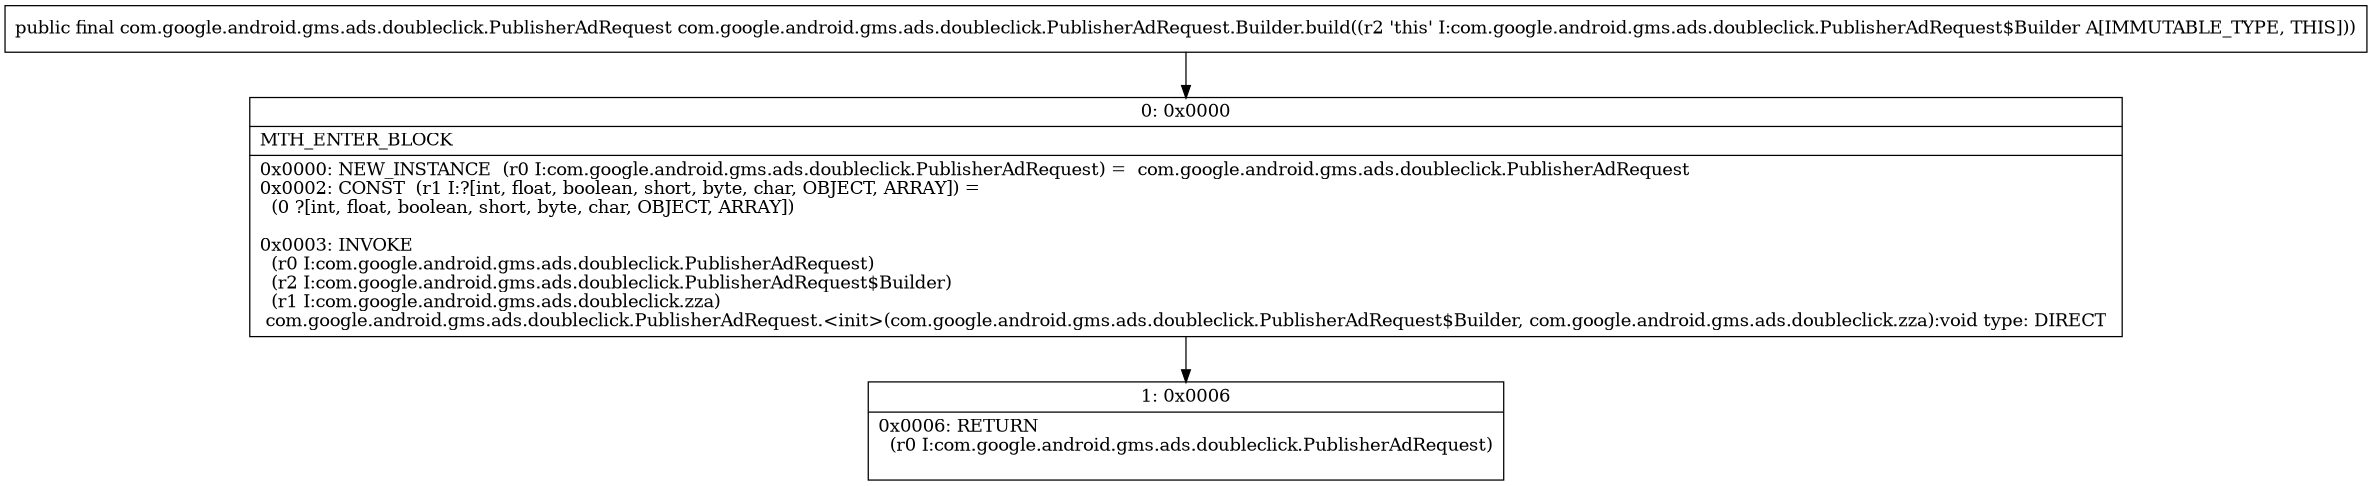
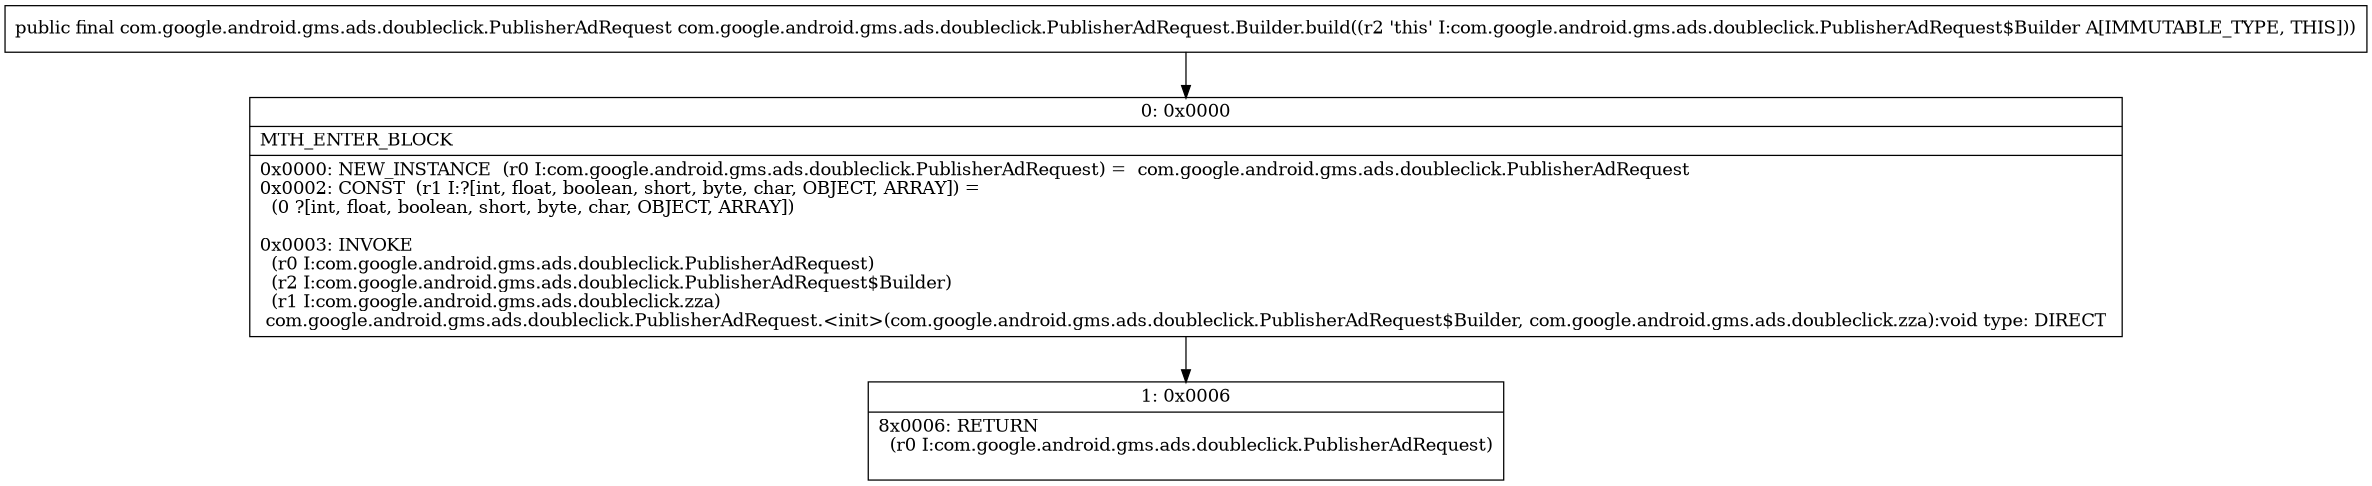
node "1: 0x0006": text "0x0006: RETURN" -> "8x0006: RETURN"
